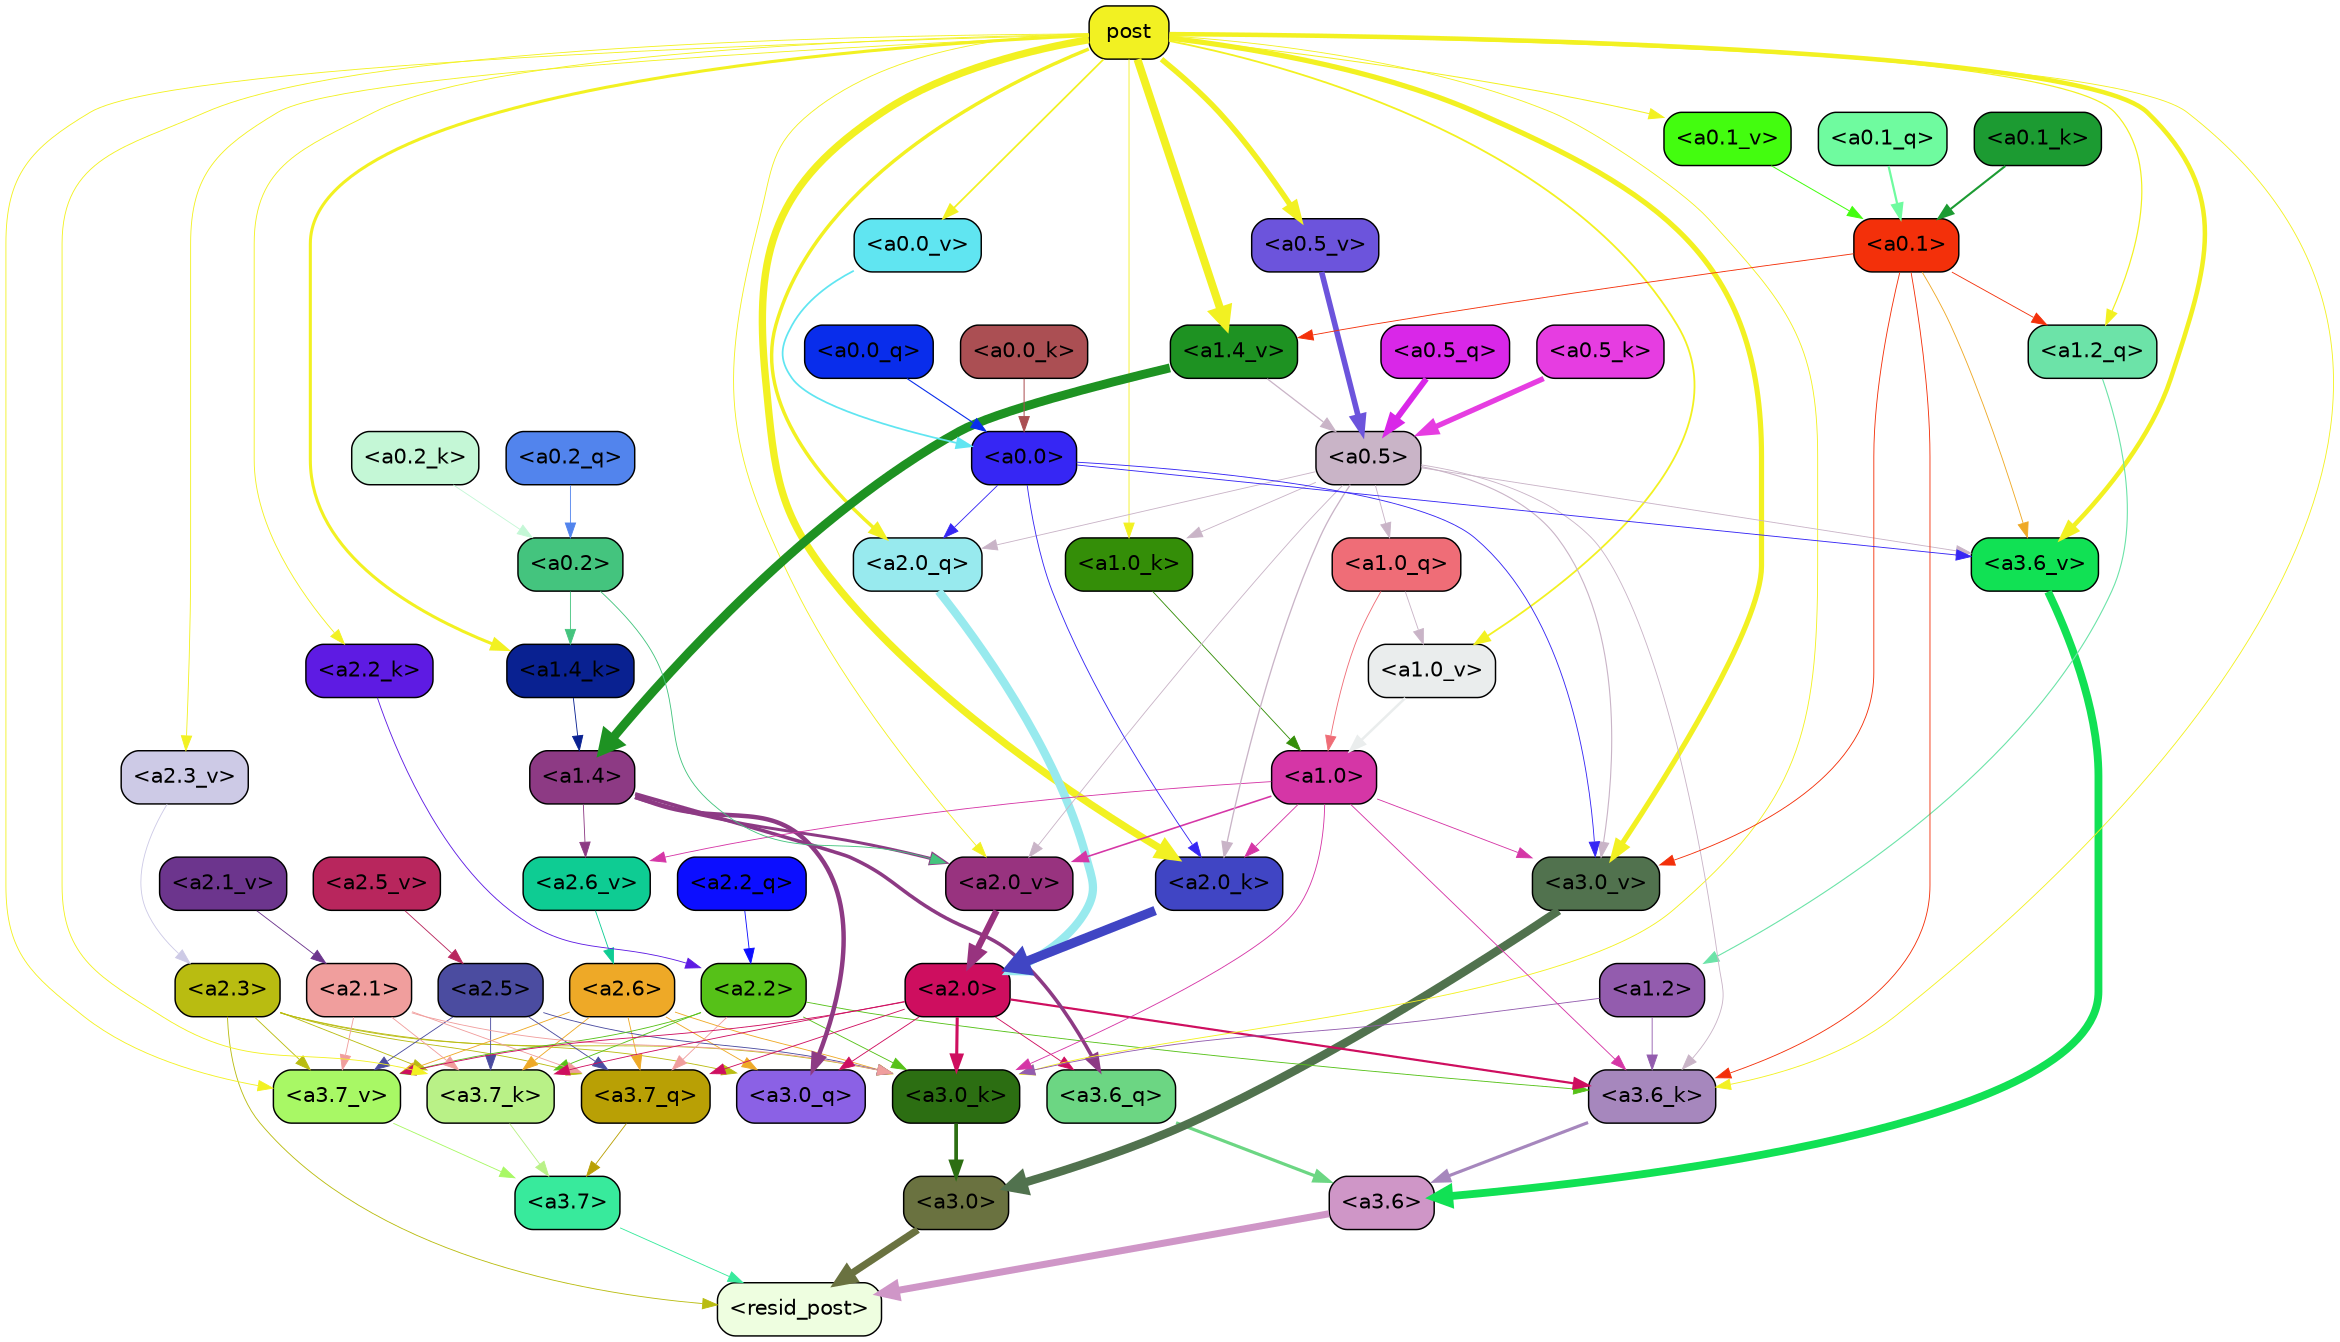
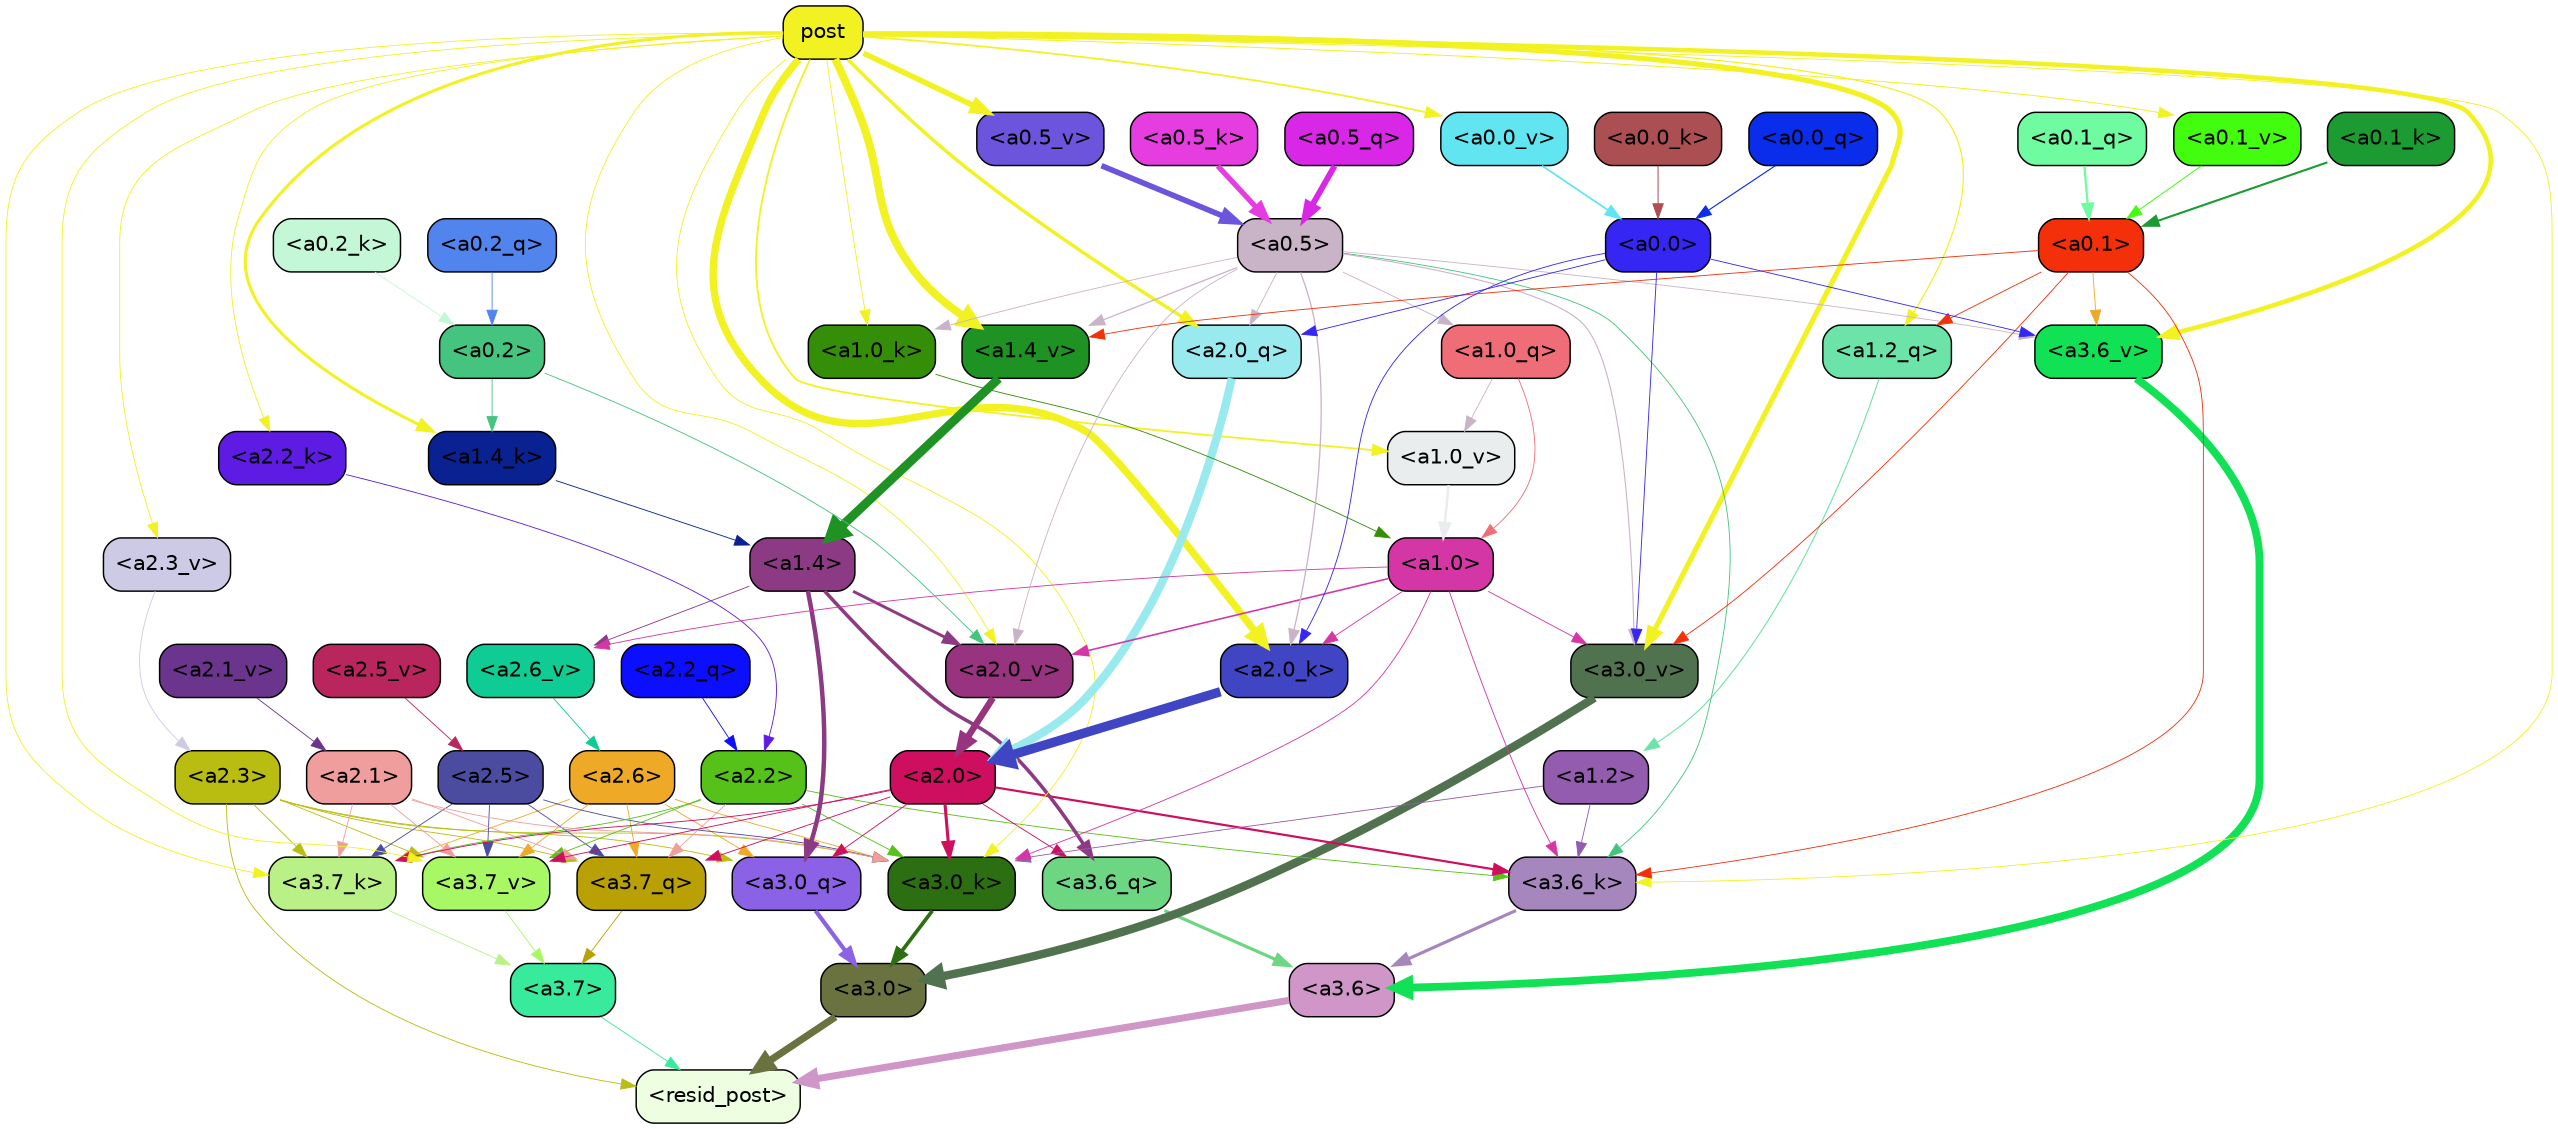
edge "<a1.4_v>" -> "<a0.5>": reversed
edge "<a0.5>" -> "<a3.6_k>": color #c9b4c7 -> #44c47e
edge "<a3.0_q>" -> "<a3.0>": added
